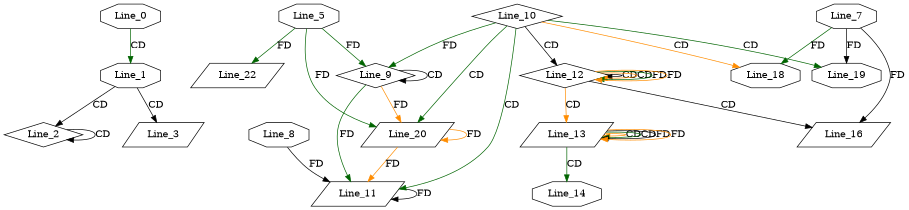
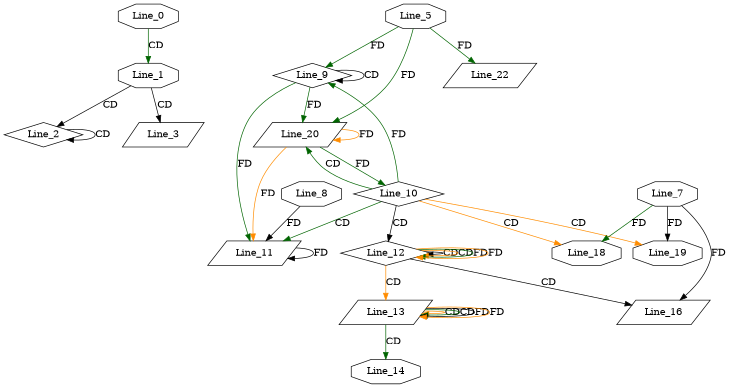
edge "Line_10" -> "Line_19": color darkgreen -> darkorange
edge "Line_9" -> "Line_20": color darkorange -> darkgreen
edge "Line_20" -> "Line_10": added, label "FD"
